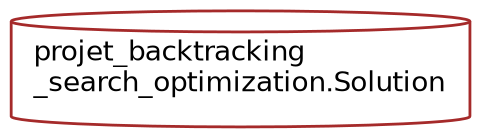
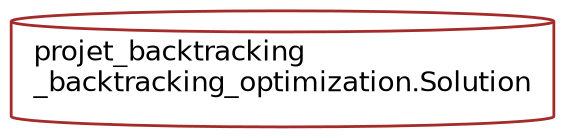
node "projet_backtracking _search_optimization.Solution": label "projet_backtracking _search_optimization.Solution" -> "projet_backtracking _backtracking_optimization.Solution"
